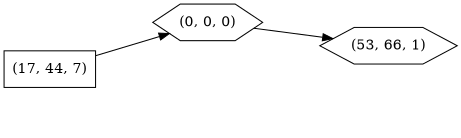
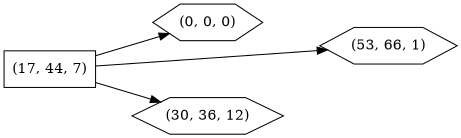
edge "(0, 0, 0)" -> "(53, 66, 1)": now "(17, 44, 7)" -> "(53, 66, 1)"
node "(30, 36, 12)": added
